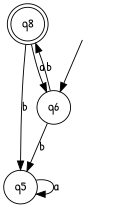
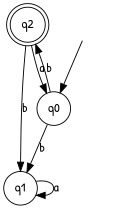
node "q8": label "q8" -> "q2"
node "q6": label "q6" -> "q0"
node "q5": label "q5" -> "q1"
